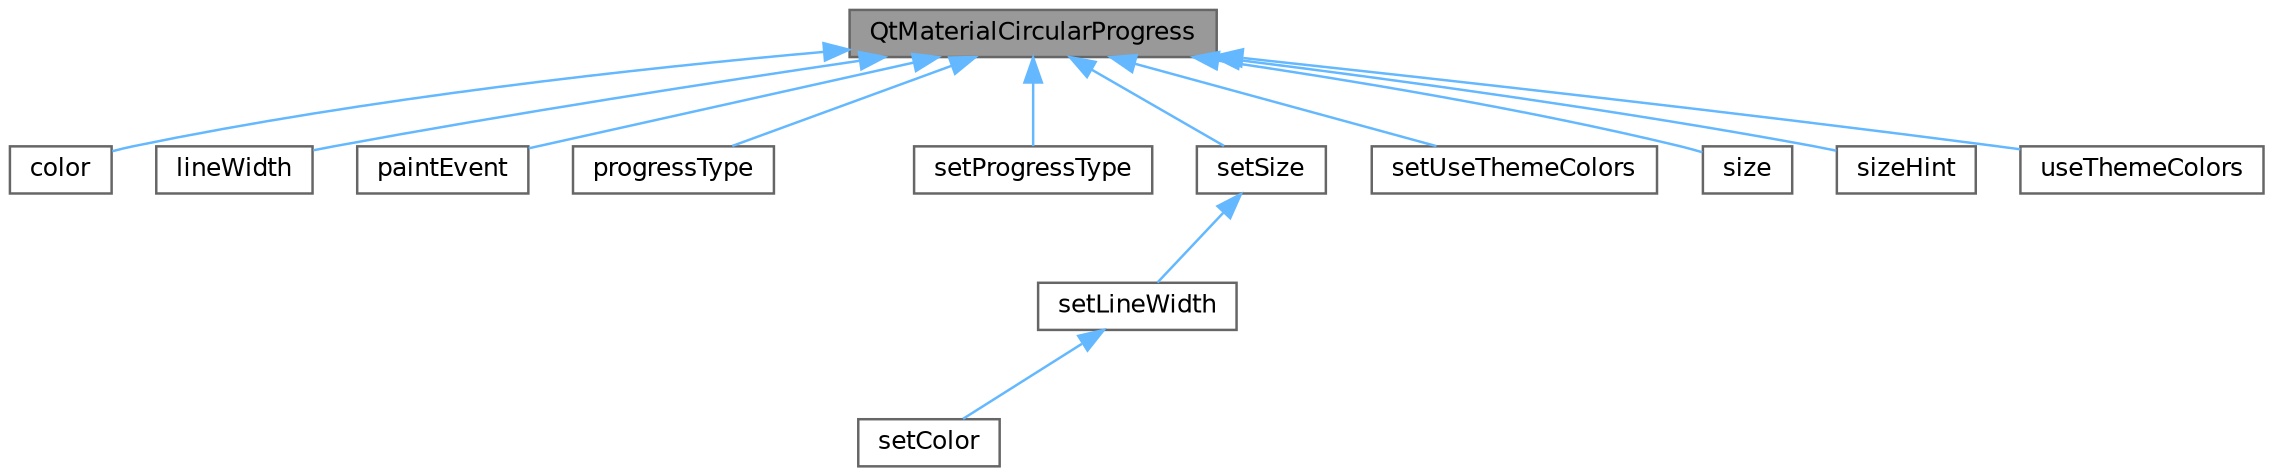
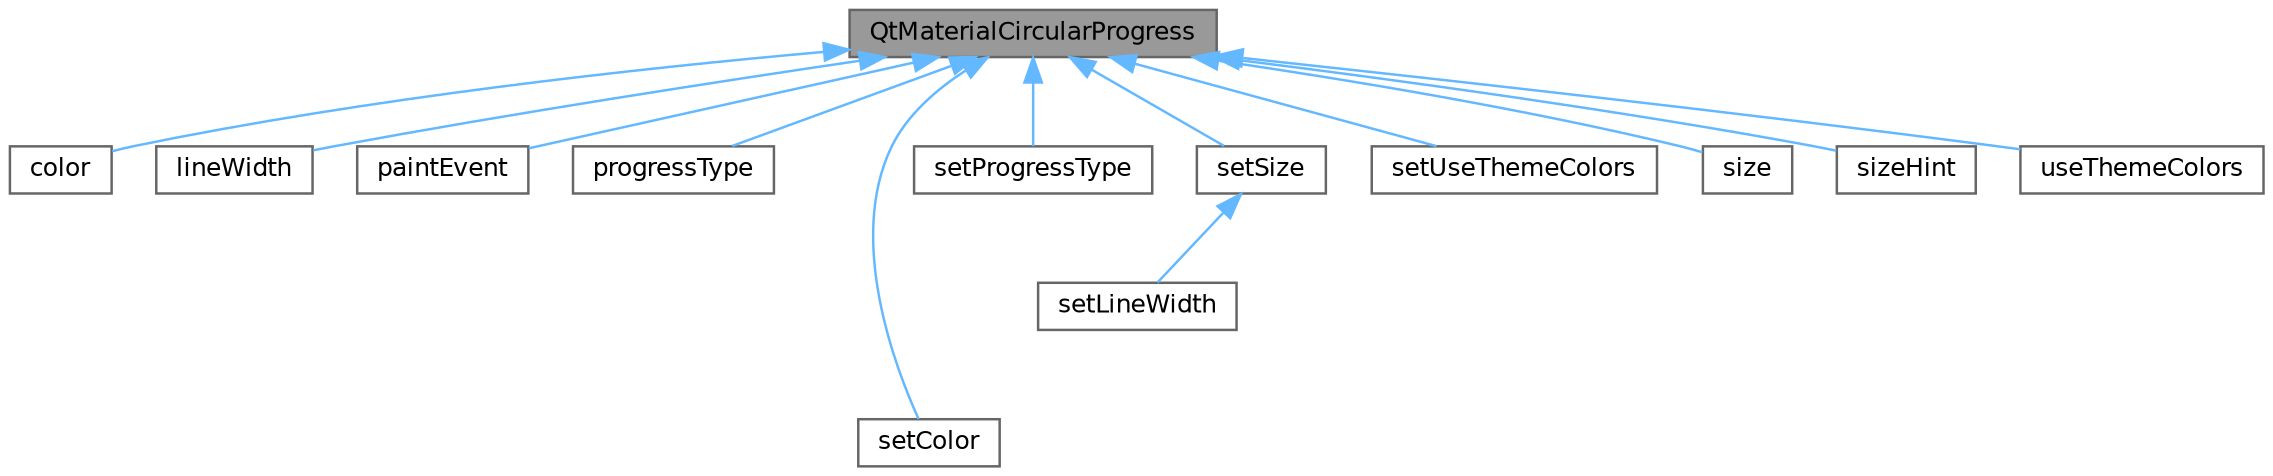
edge "setColor" -> "setLineWidth": now "setColor" -> "QtMaterialCircularProgress"
